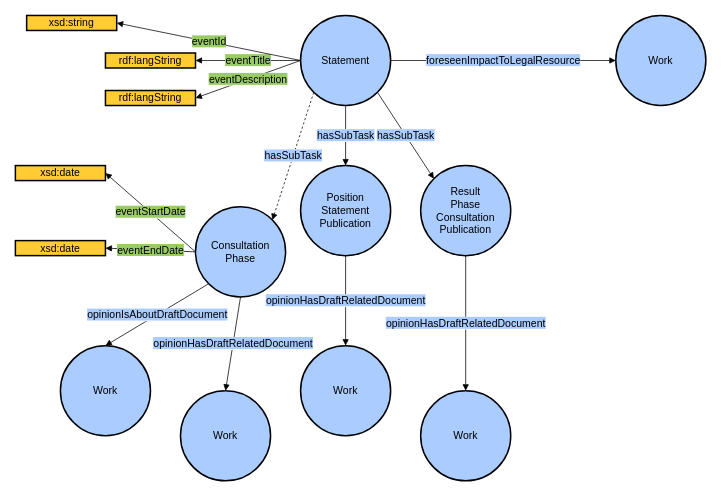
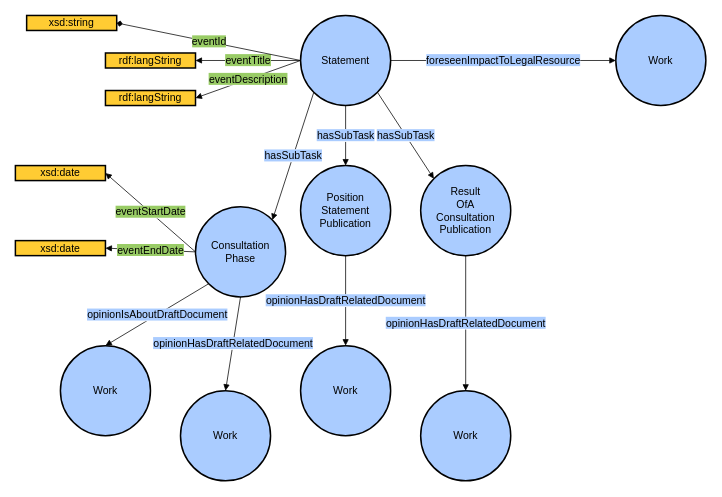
edge "Statement" -> "xsd:string": arrowhead block -> diamond
edge "Statement" -> "Consultation Phase": style dashed -> solid
node "Result Phase Consultation Publication": label "Result Phase Consultation Publication" -> "Result OfA Consultation Publication"
